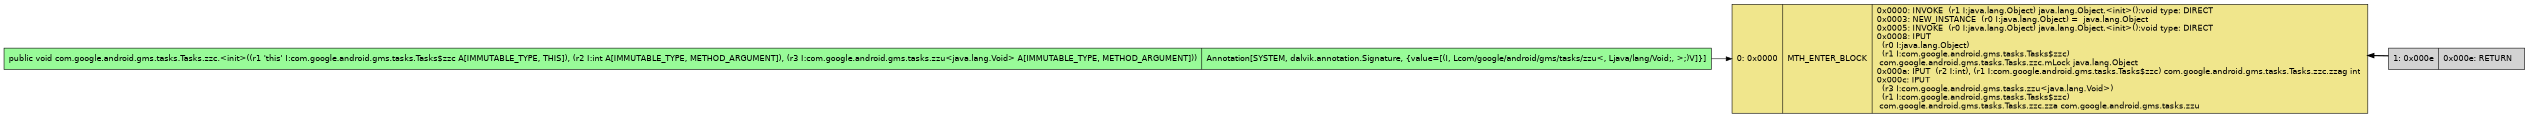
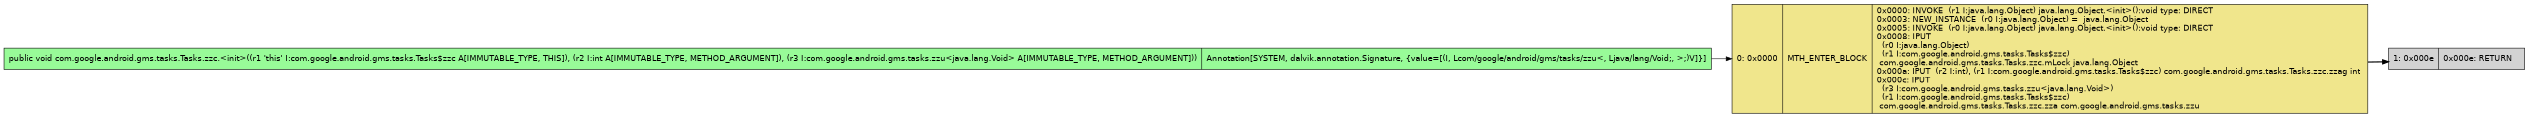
edge "1: 0x000e" -> "0: 0x0000": reversed
